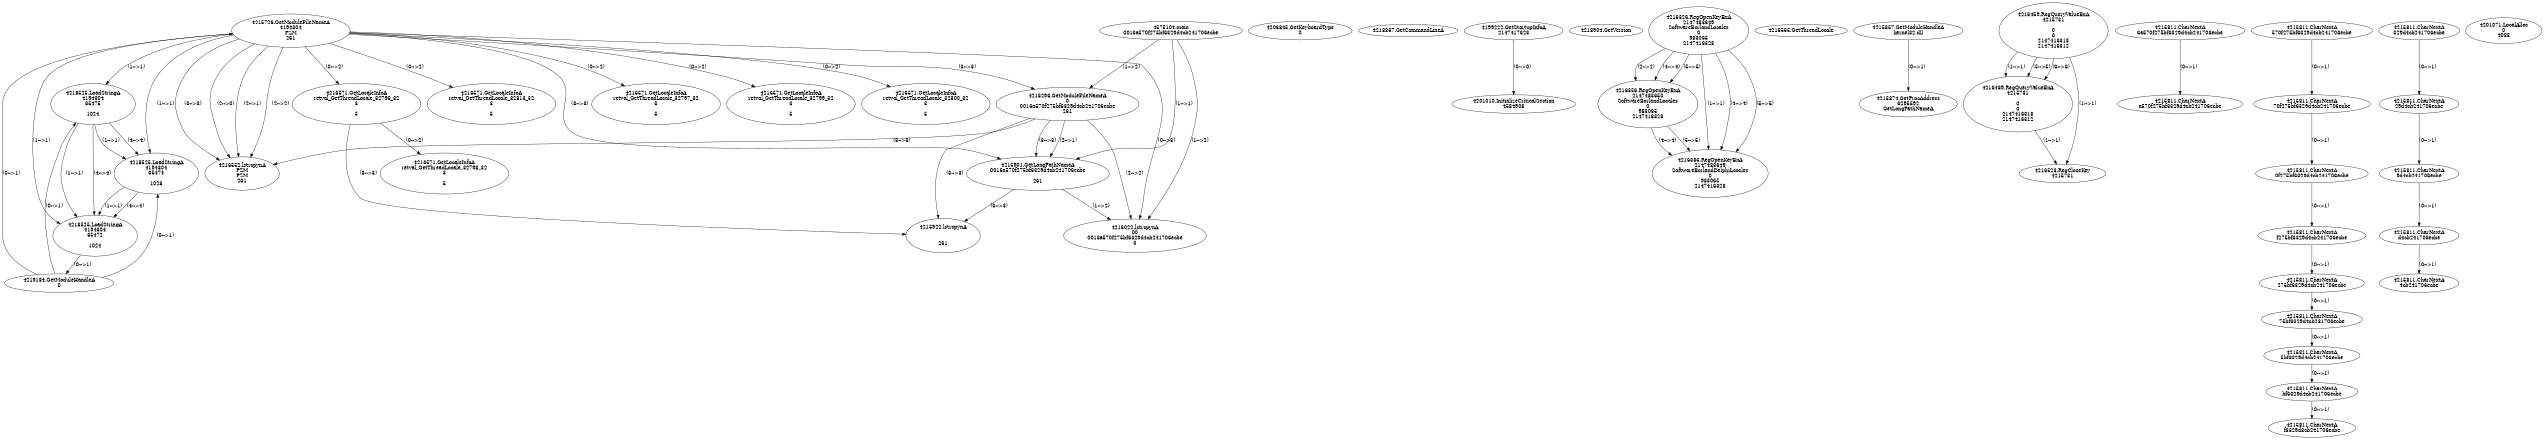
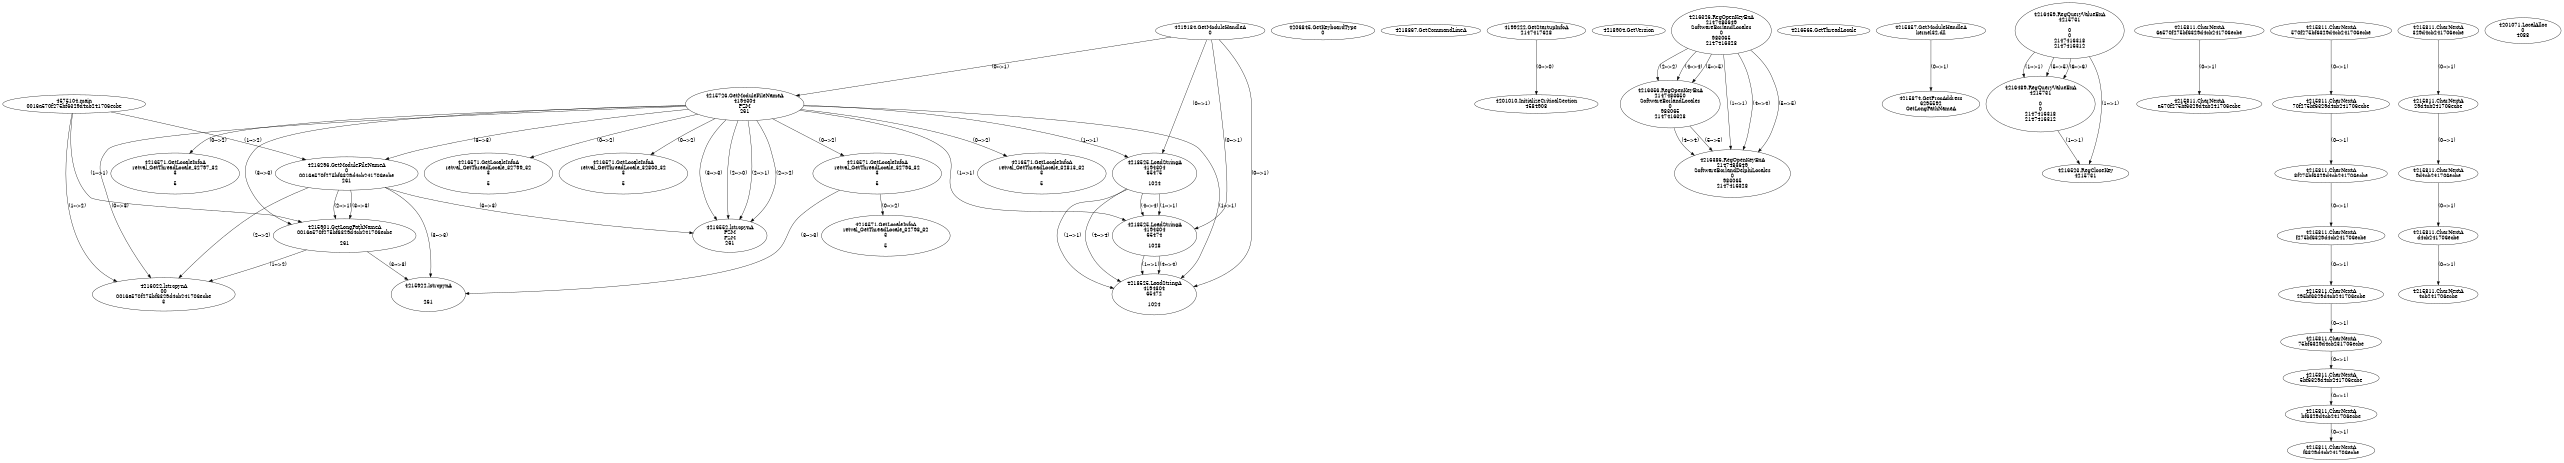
node "4215811.CharNextA 0f275bf6329d4cb241706ecbe": label "4215811.CharNextA 0f275bf6329d4cb241706ecbe" -> "4215811.CharNextA 8f275bf6329d4cb241706ecbe"
edge "4218525.LoadStringA 4194304 65472 1024" -> "4219184.GetModuleHandleA 0": reversed
node "4215811.CharNextA 275bf6329d4cb241706ecbe": label "4215811.CharNextA 275bf6329d4cb241706ecbe" -> "4215811.CharNextA 295bf6329d4cb241706ecbe"
node "4215811.CharNextA f6329d8cb241706ecbe": label "4215811.CharNextA f6329d8cb241706ecbe" -> "4215811.CharNextA f6329d4cb241706ecbe"
